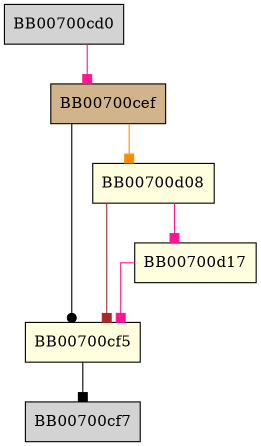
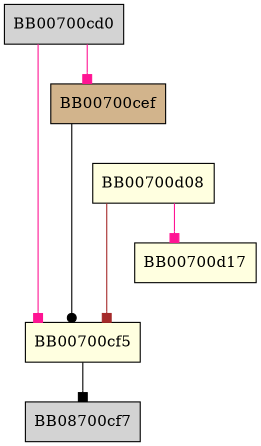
edge "BB00700cef" -> "BB00700d08": removed
edge "BB00700d17" -> "BB00700cf5": now "BB00700cd0" -> "BB00700cf5"
node "BB00700cf7": label "BB00700cf7" -> "BB08700cf7"
